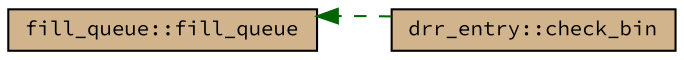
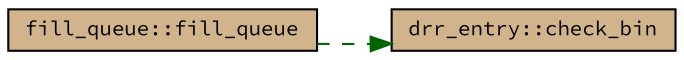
edge "drr_entry::check_bin" -> "fill_queue::fill_queue": reversed
